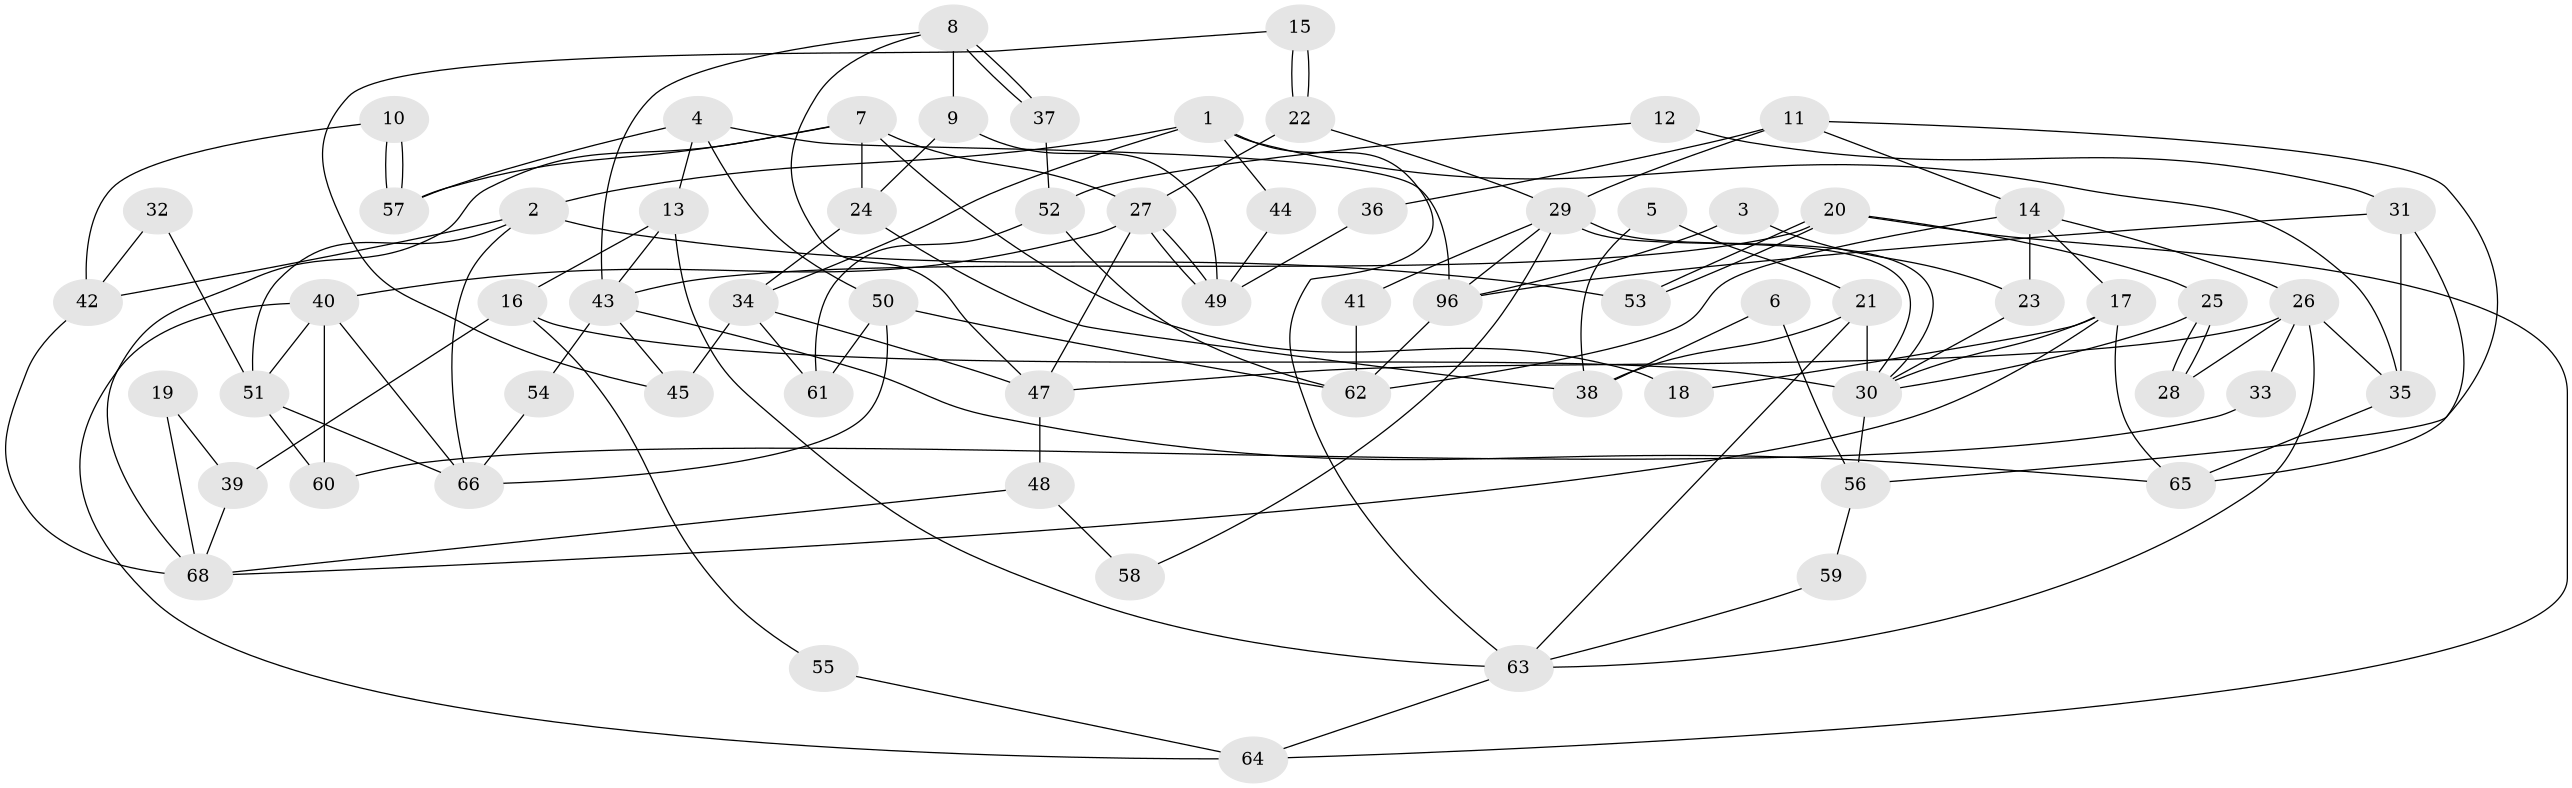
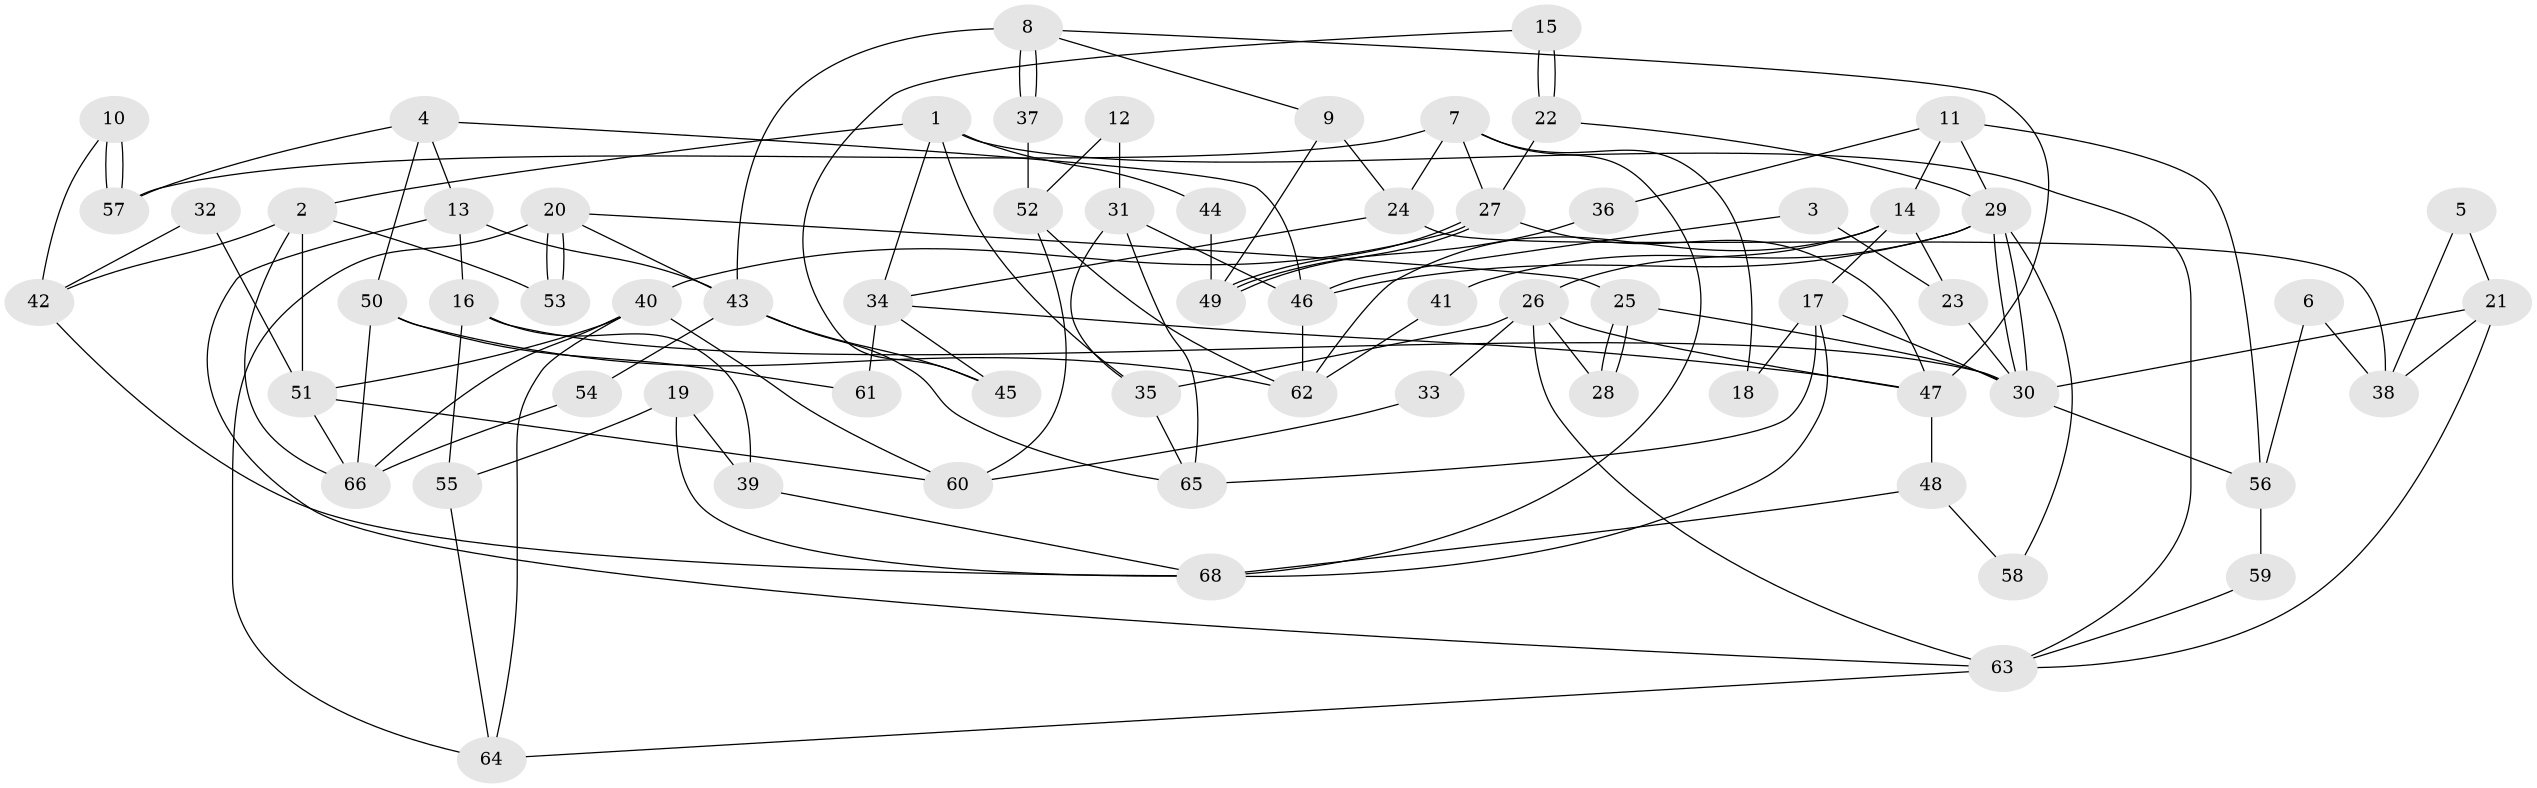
edge "52" -- "61": now "52" -- "60"
node "96": label "96" -> "46"
edge "19" -- "55": added
